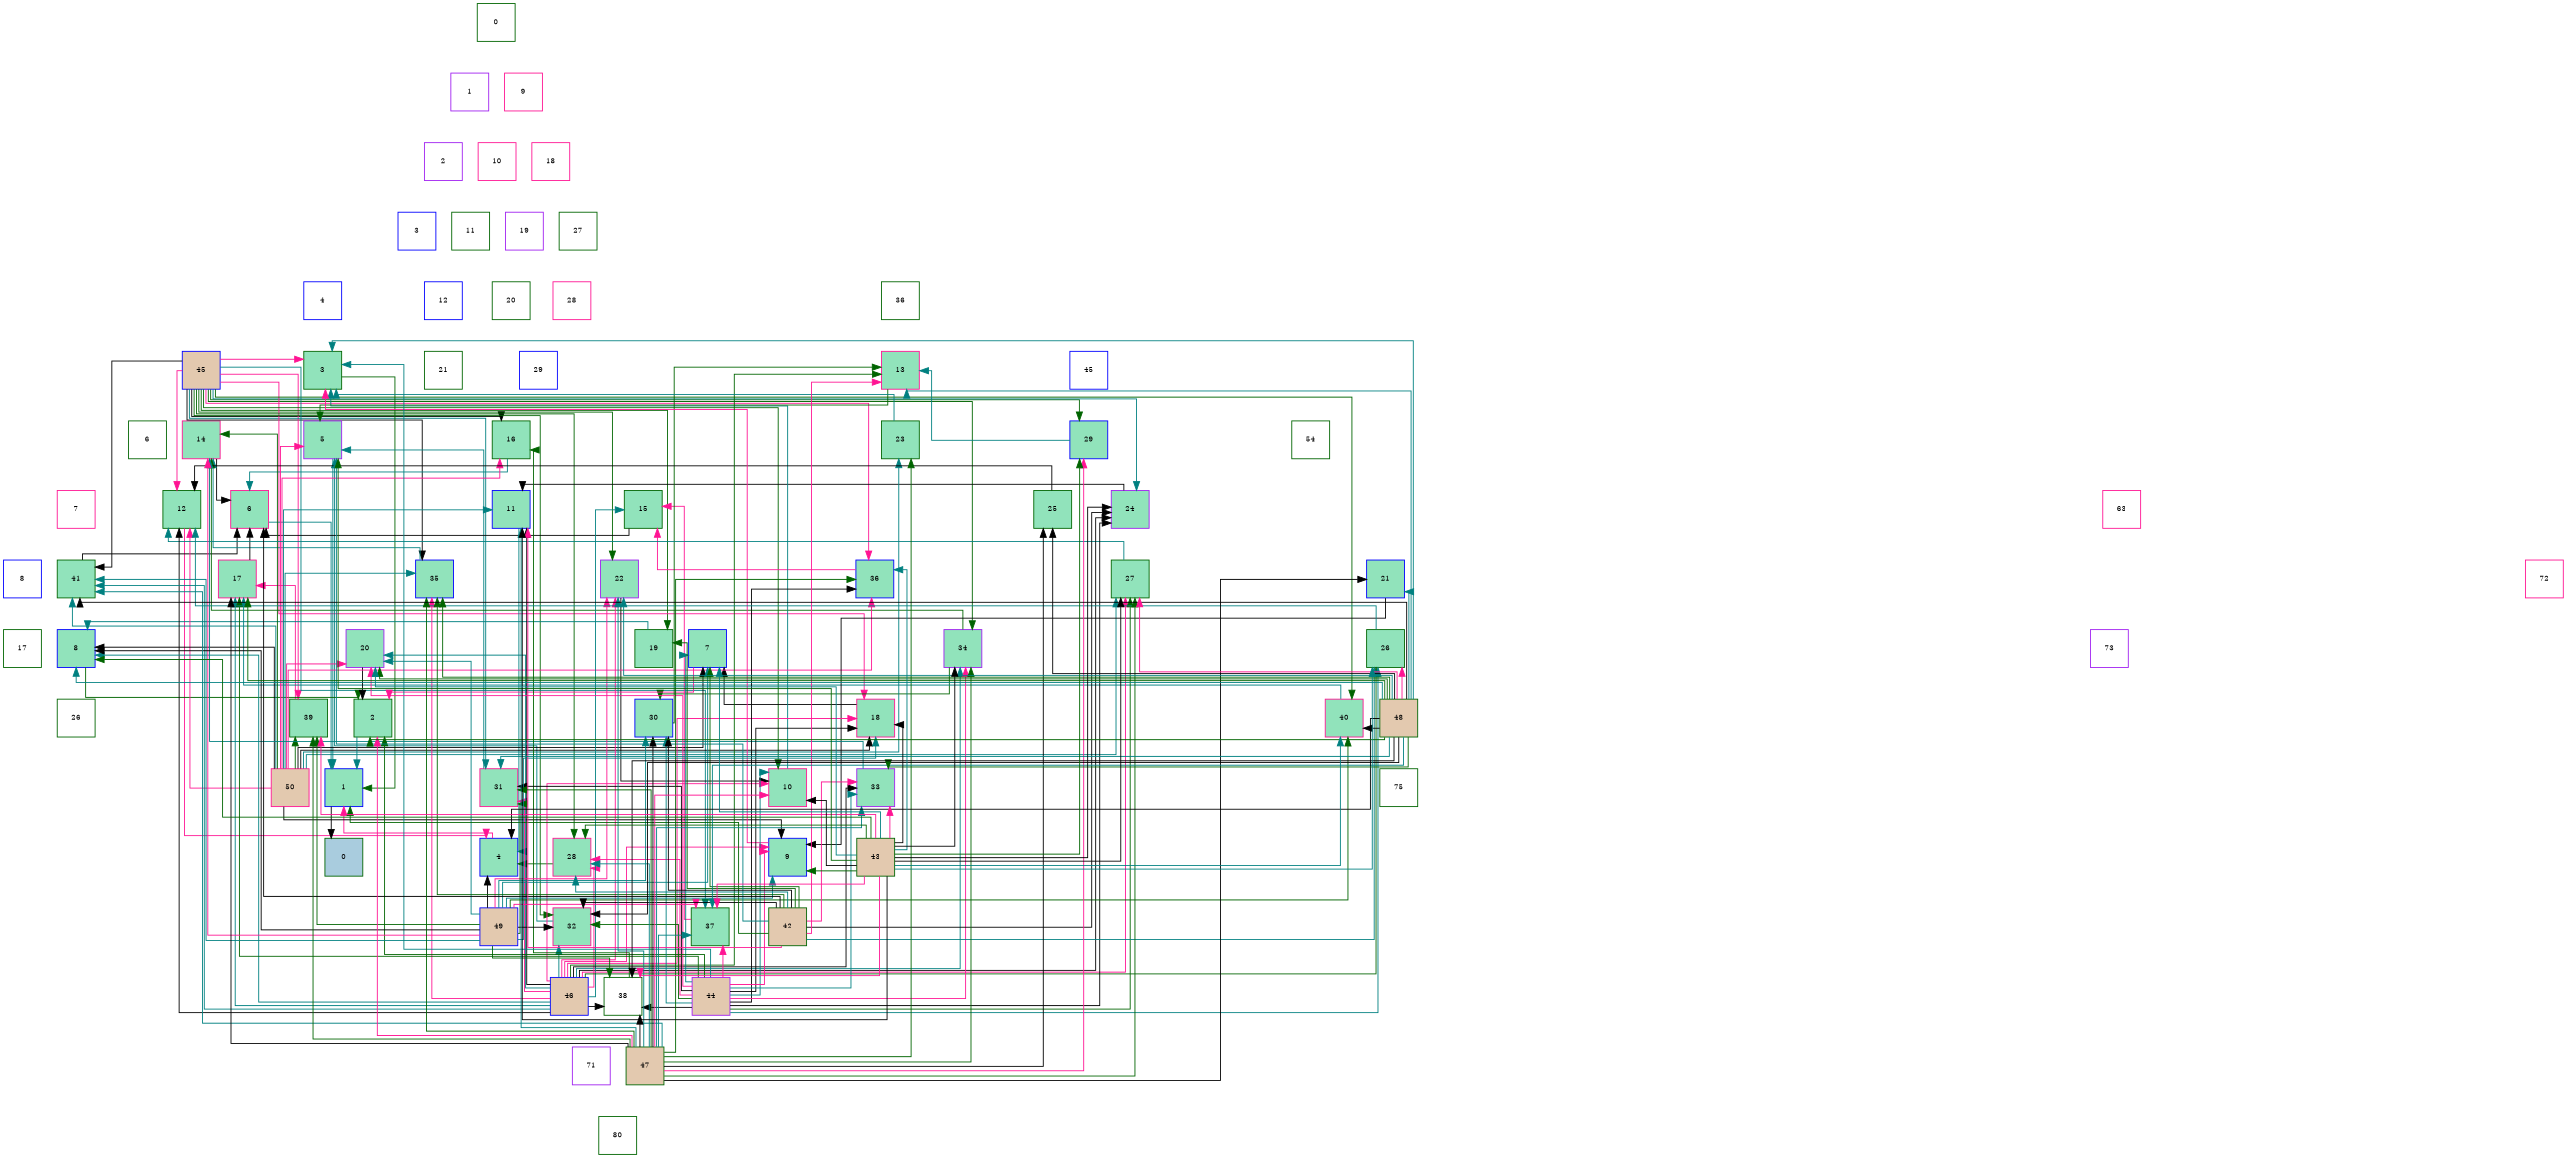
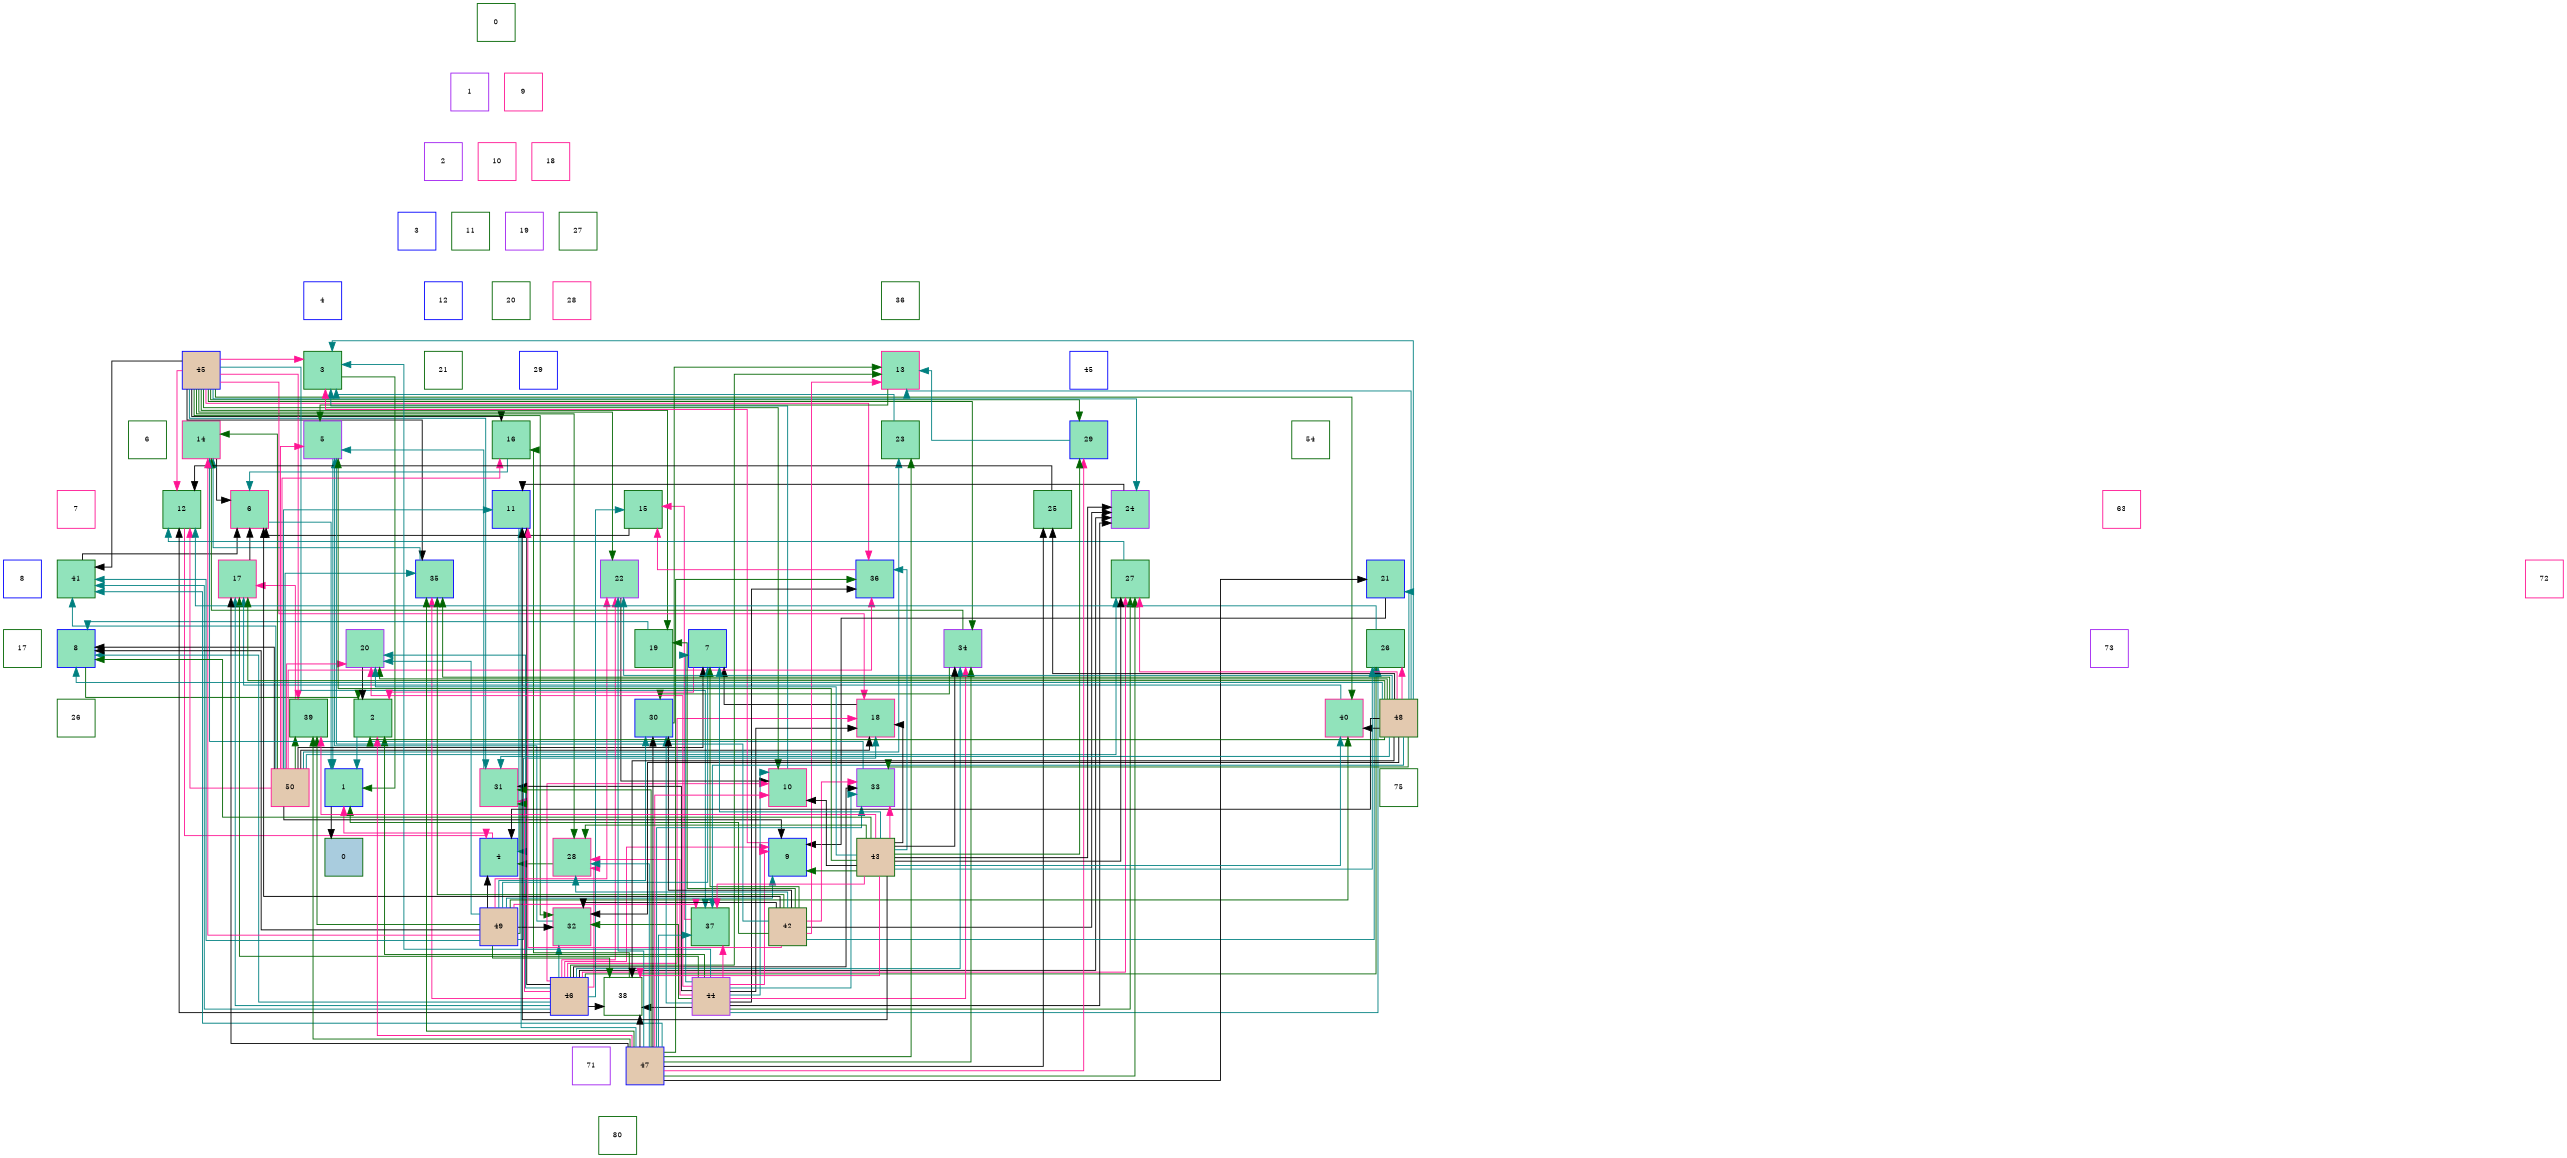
edge "48" -> "41": removed
node "47": color darkgreen -> blue
